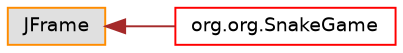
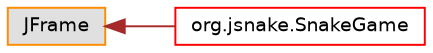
node "org.org.SnakeGame": label "org.org.SnakeGame" -> "org.jsnake.SnakeGame"
